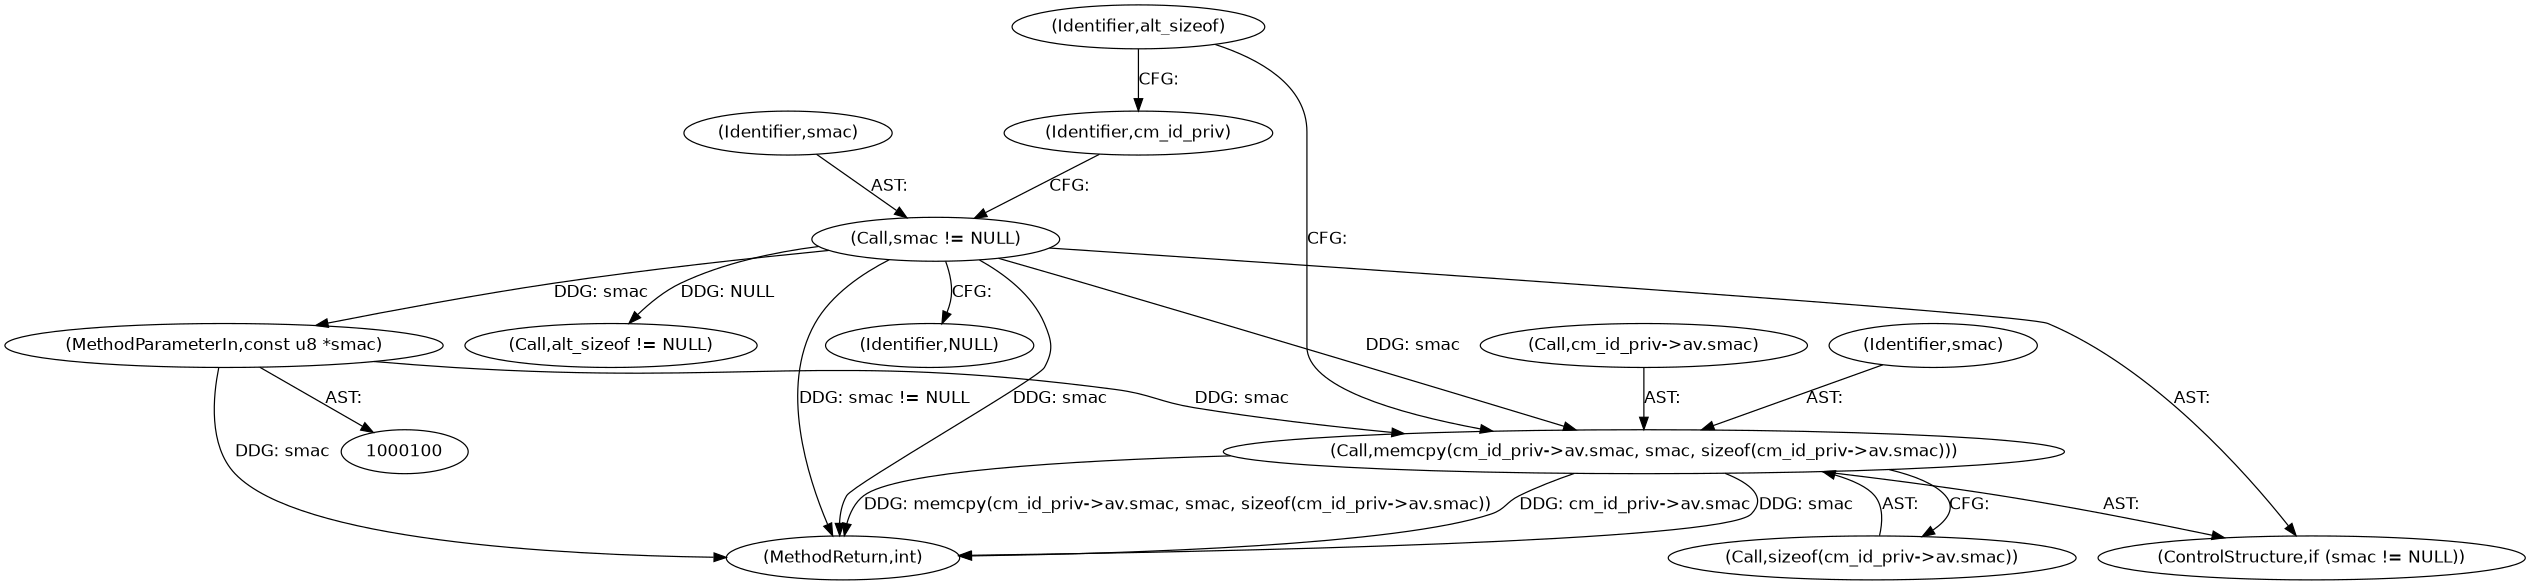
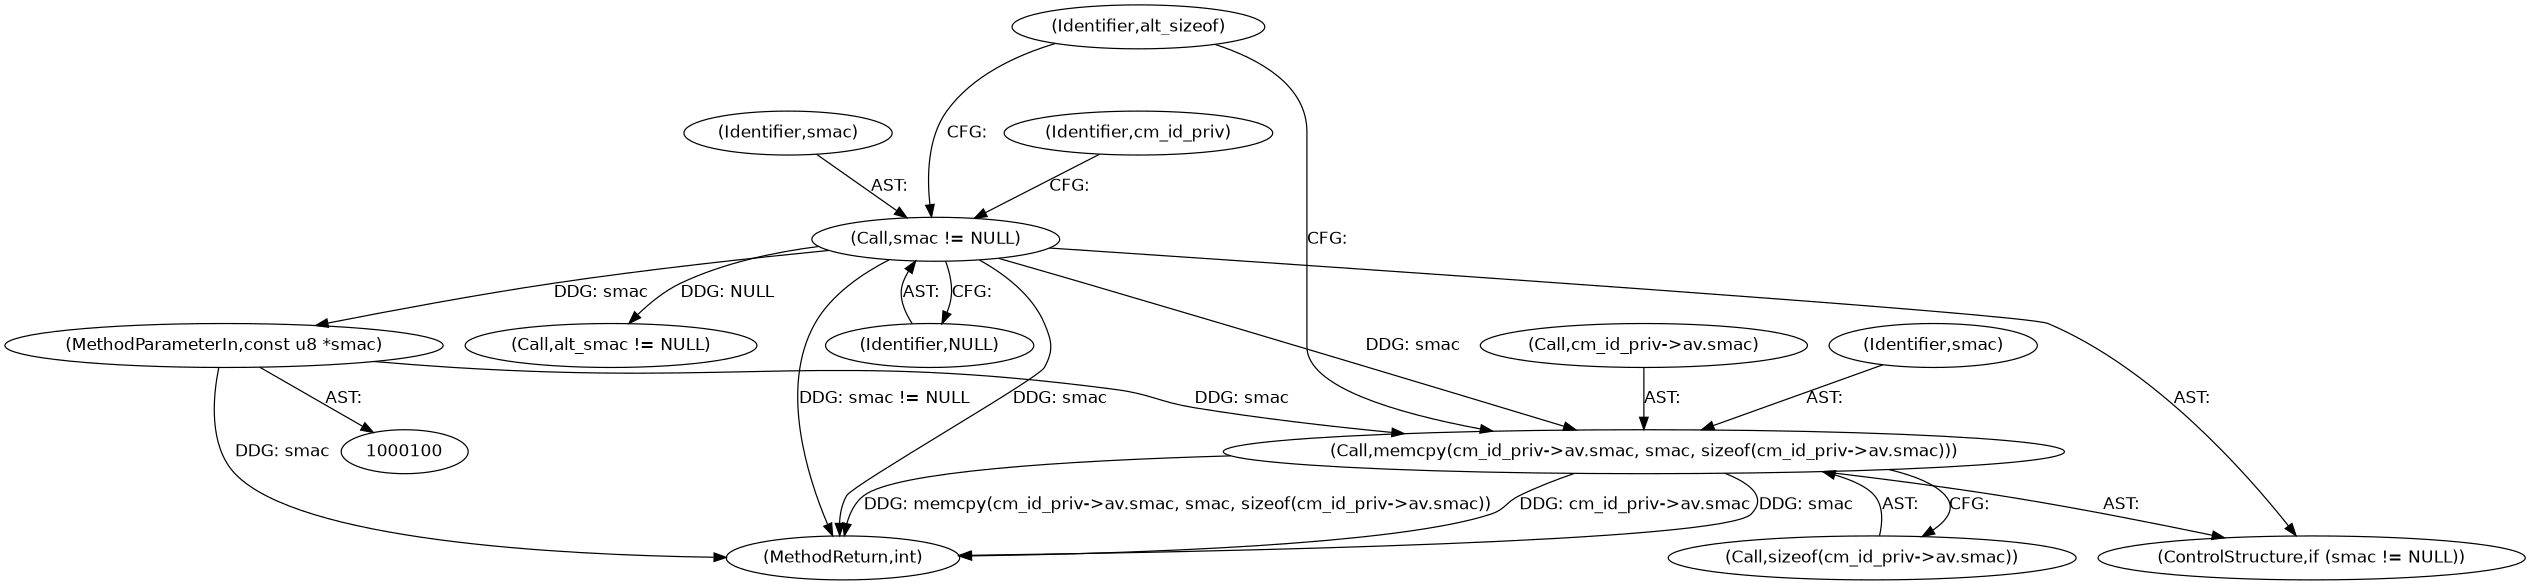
edge "(Identifier,alt_sizeof)" -> "(Identifier,cm_id_priv)": now "(Identifier,alt_sizeof)" -> "(Call,smac != NULL)"
edge "(Identifier,NULL)" -> "(Call,smac != NULL)": added, label "AST:"
node "(Call,alt_sizeof != NULL)": label "(Call,alt_sizeof != NULL)" -> "(Call,alt_smac != NULL)"
